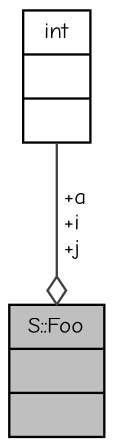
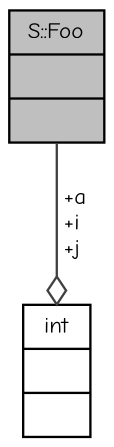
edge "int" -> "S::Foo": reversed
